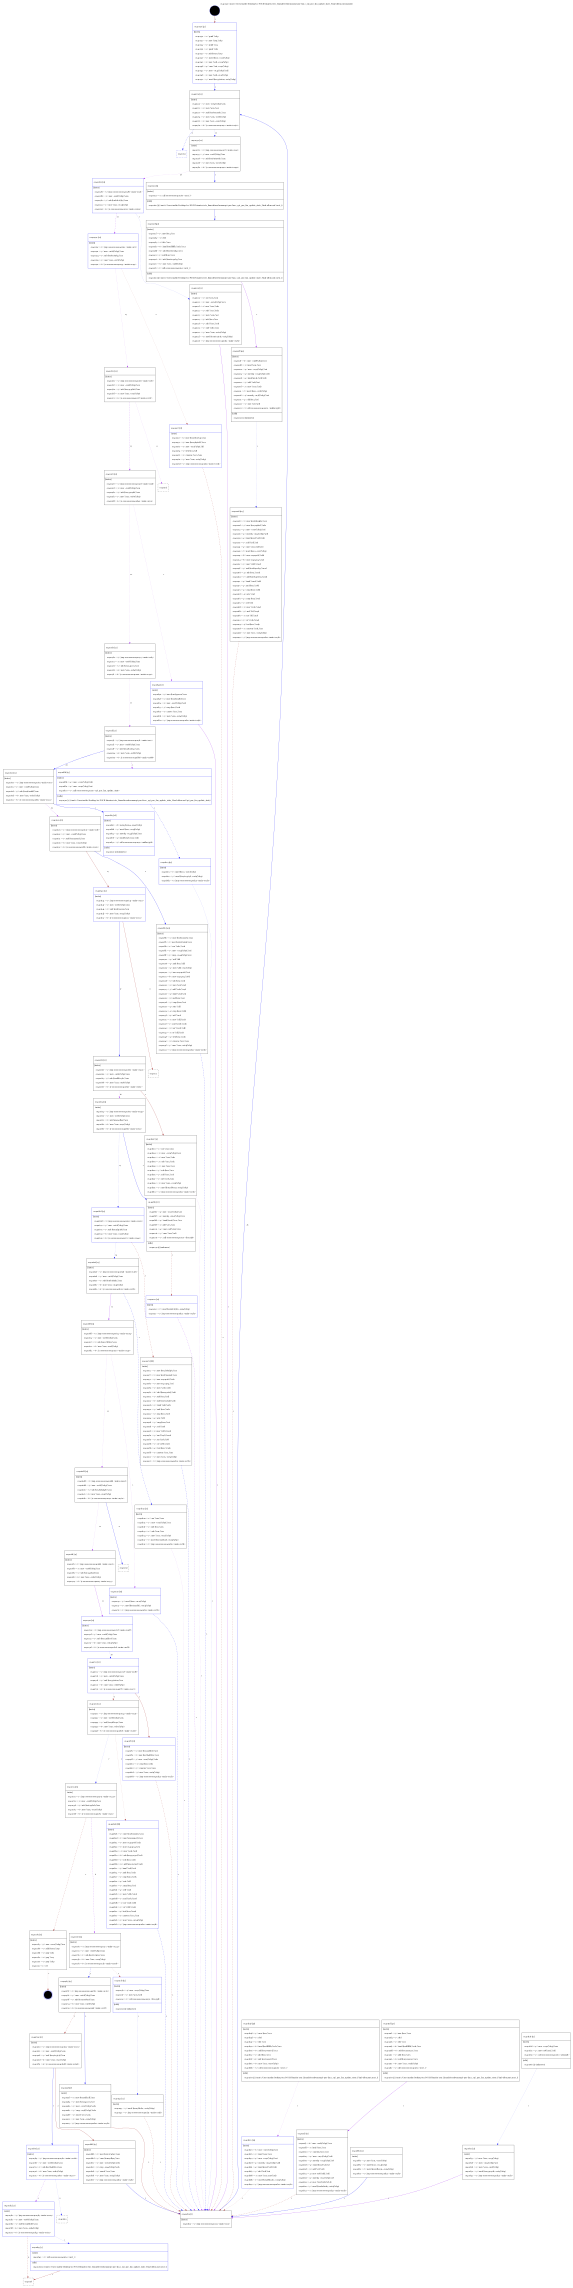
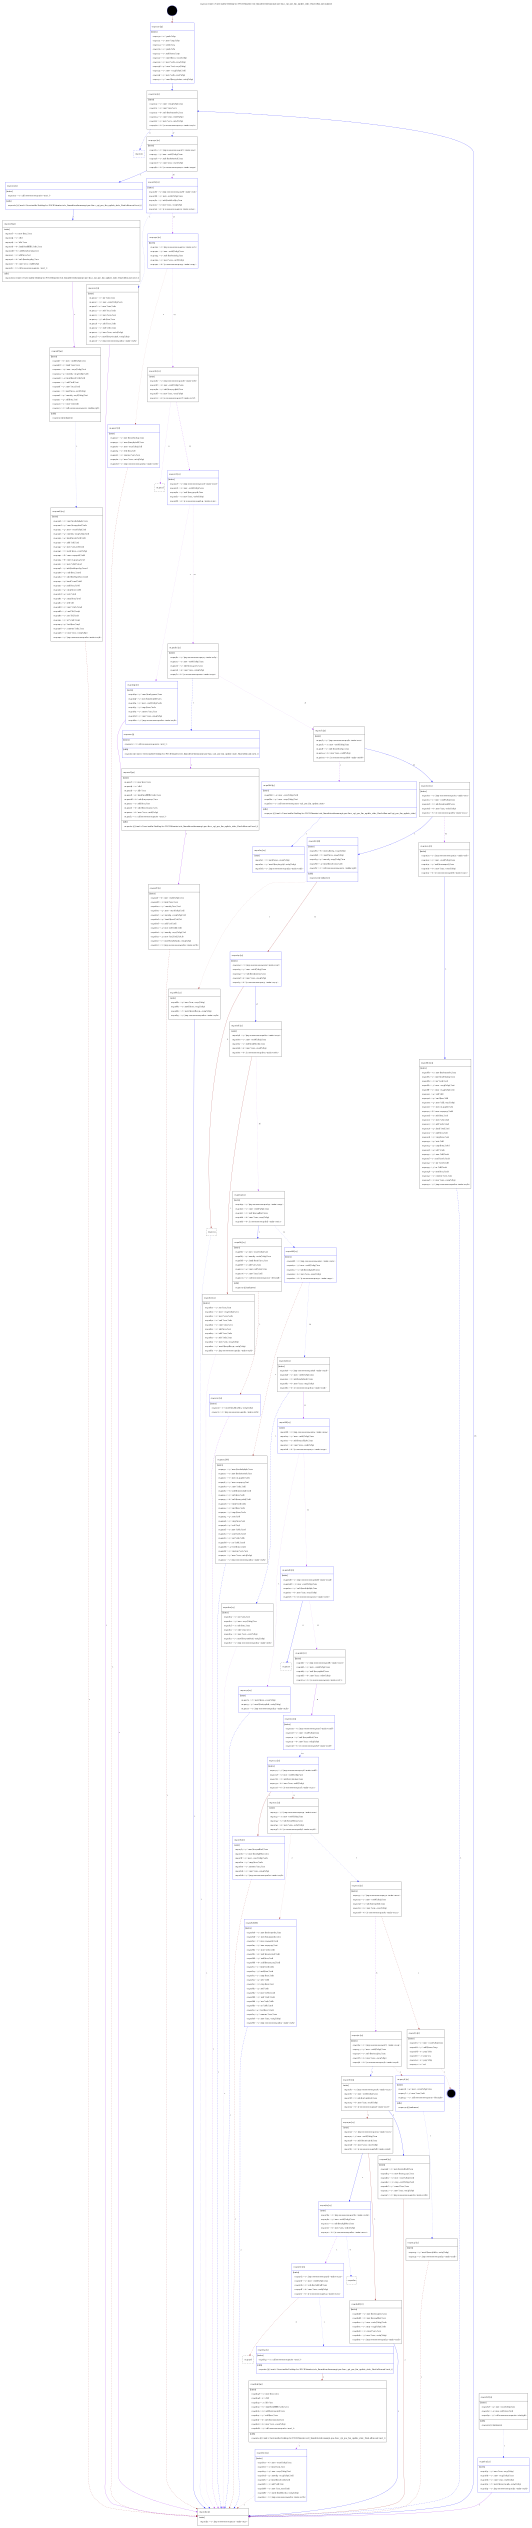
node "0x4019ca [5]": color black -> blue
node "0x4015c8 [22]": color black -> blue
node "0x401aca [5]": added
edge "0x401629 [25]" -> "0x401642 [25]": now "0x401865 [28]" -> "0x401642 [25]"
edge "0x401865 [28]" -> "0x401881 [23]": added, label "1"
node "0x4016bf [25]": color black -> blue
node "0x4016d8 [25]": color black -> blue
edge "0x401bc5 [19]" -> "0x401d2a [5]": now "0x401c53" -> "0x401d2a [5]"
node "0x401835 [21]": color black -> blue
edge "0x401b43 [5]" -> "0x4017eb": now "0x401b43 [5]" -> "0x401b48 [40]"
